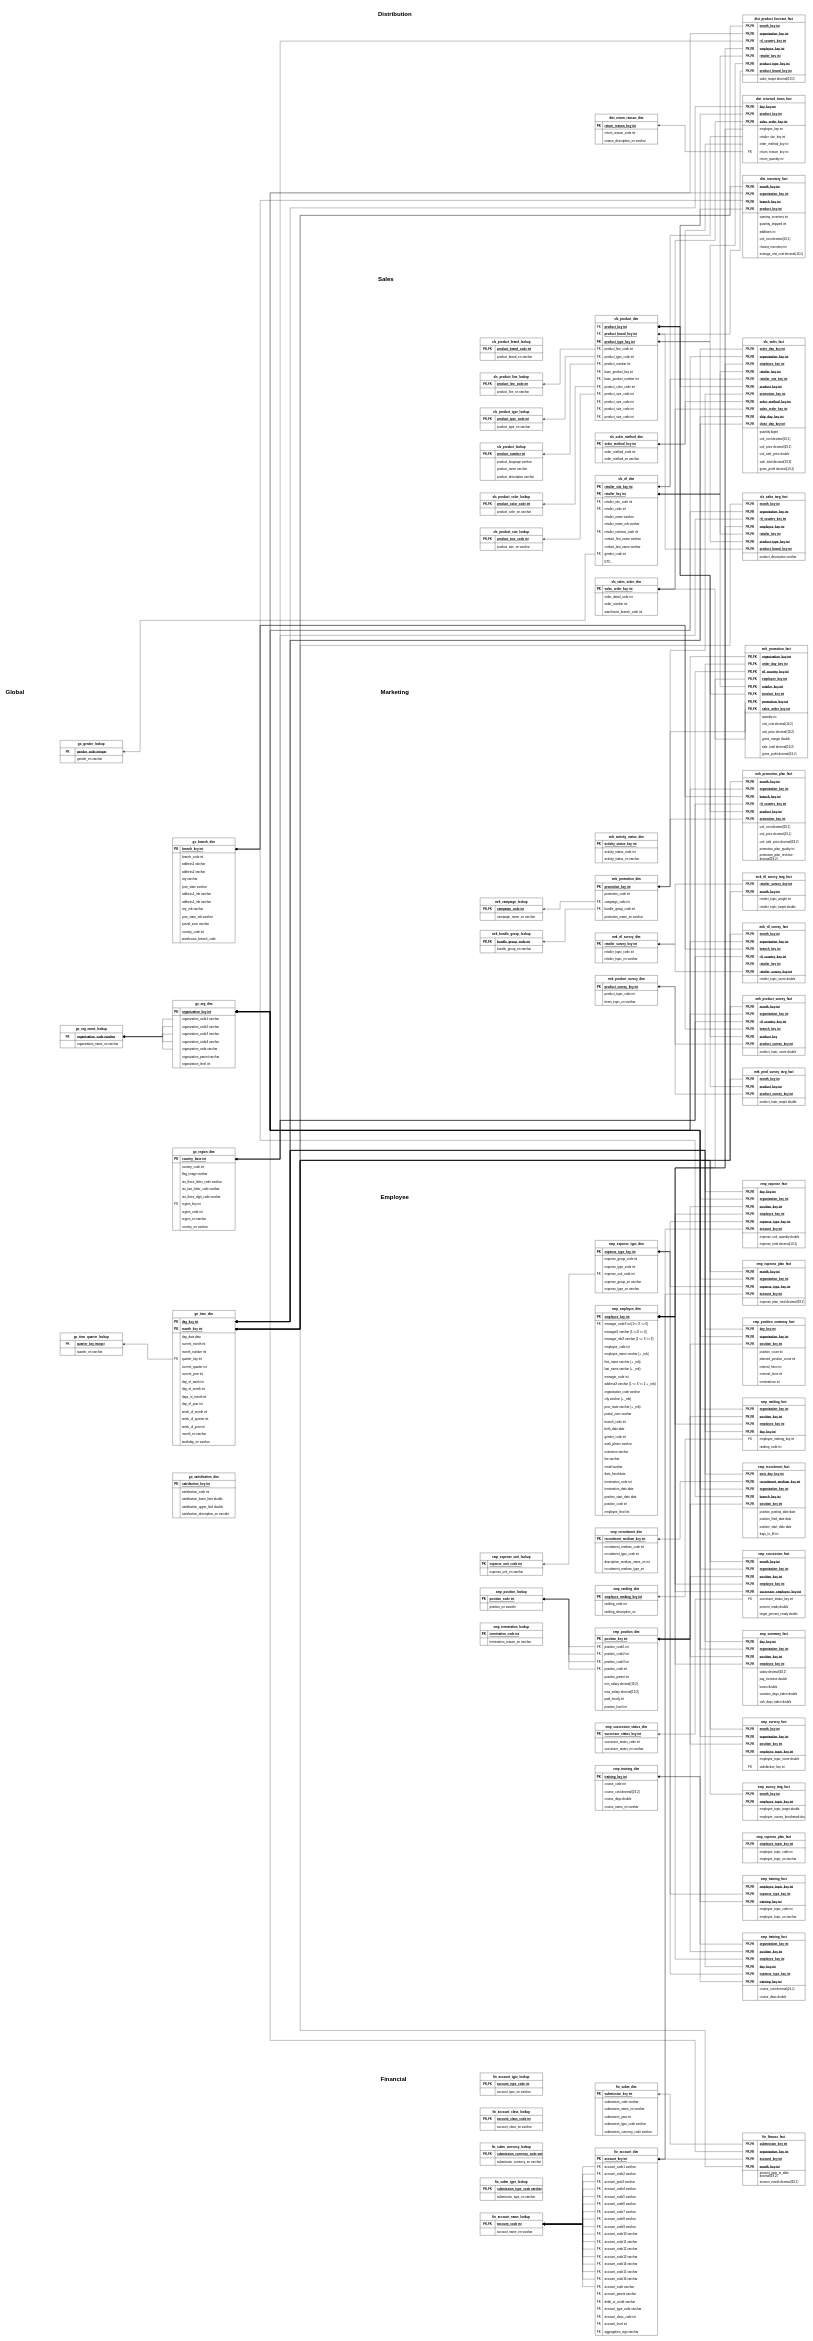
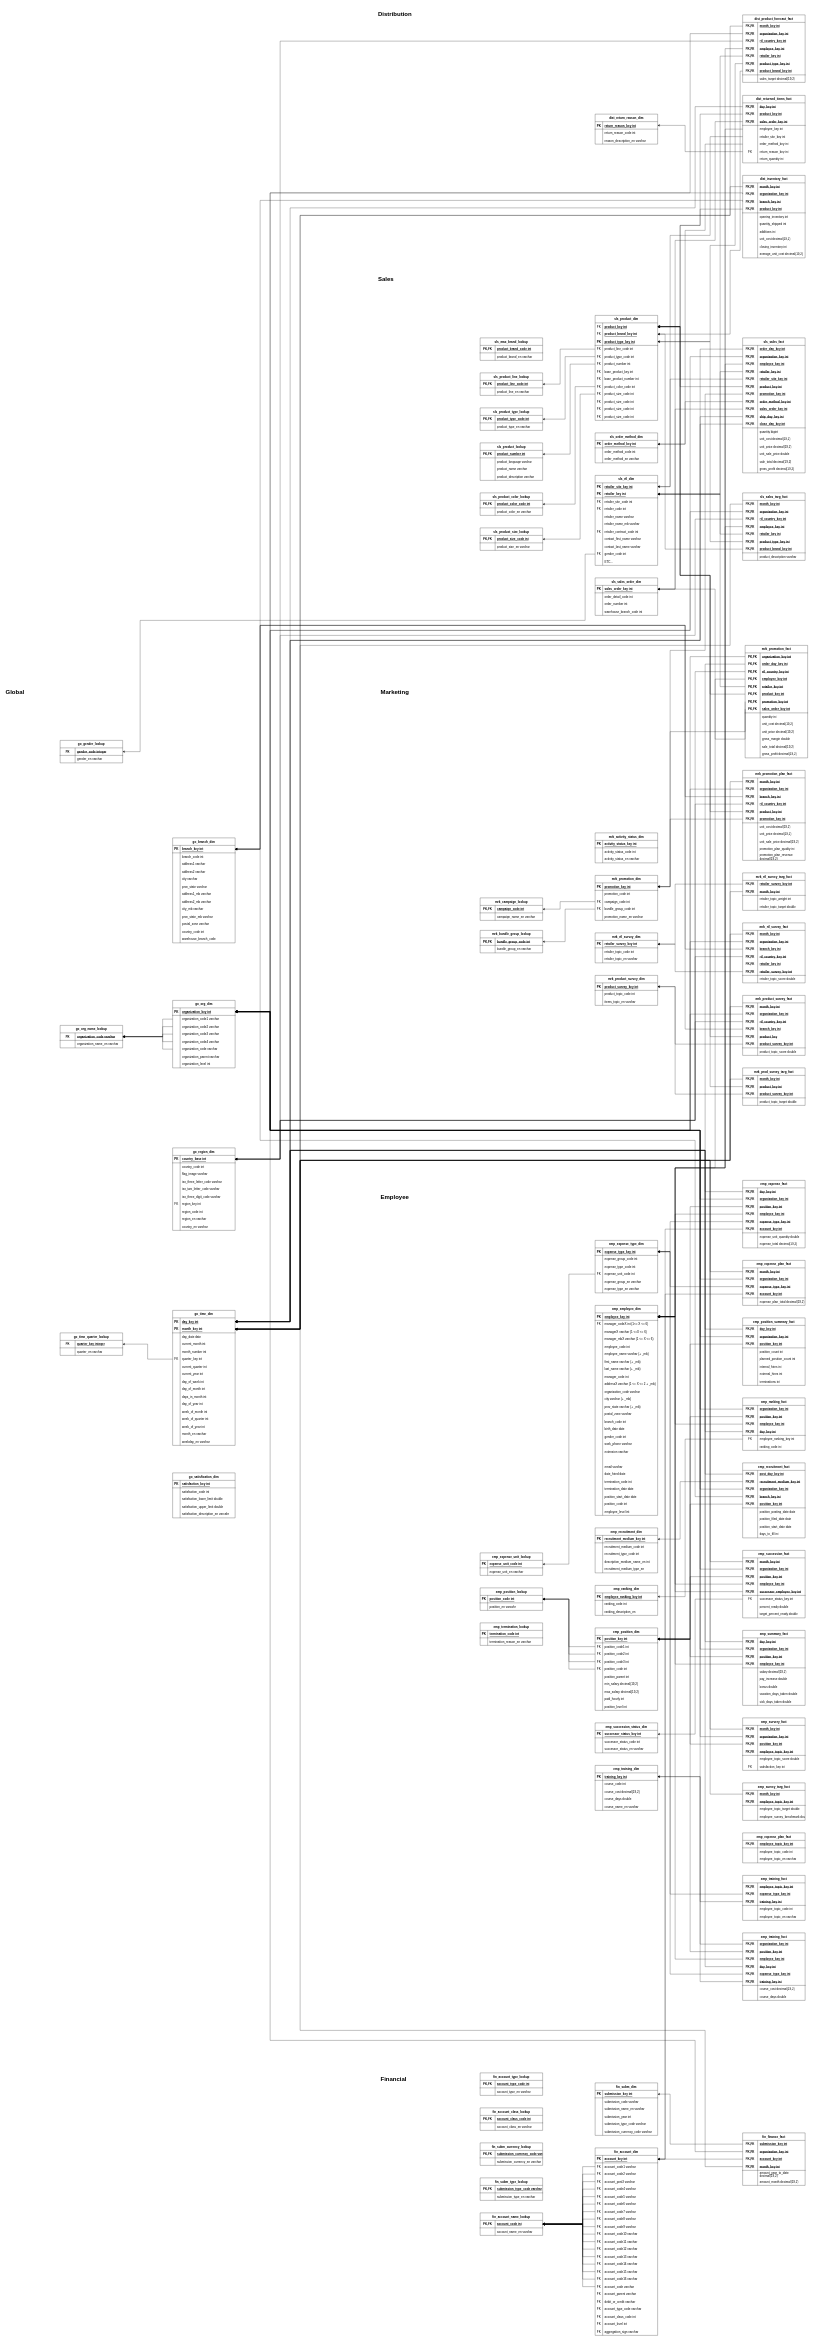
node "sls_product_brand_lookup": label "sls_product_brand_lookup" -> "sls_max_brand_lookup"
node "fax varchar": removed
